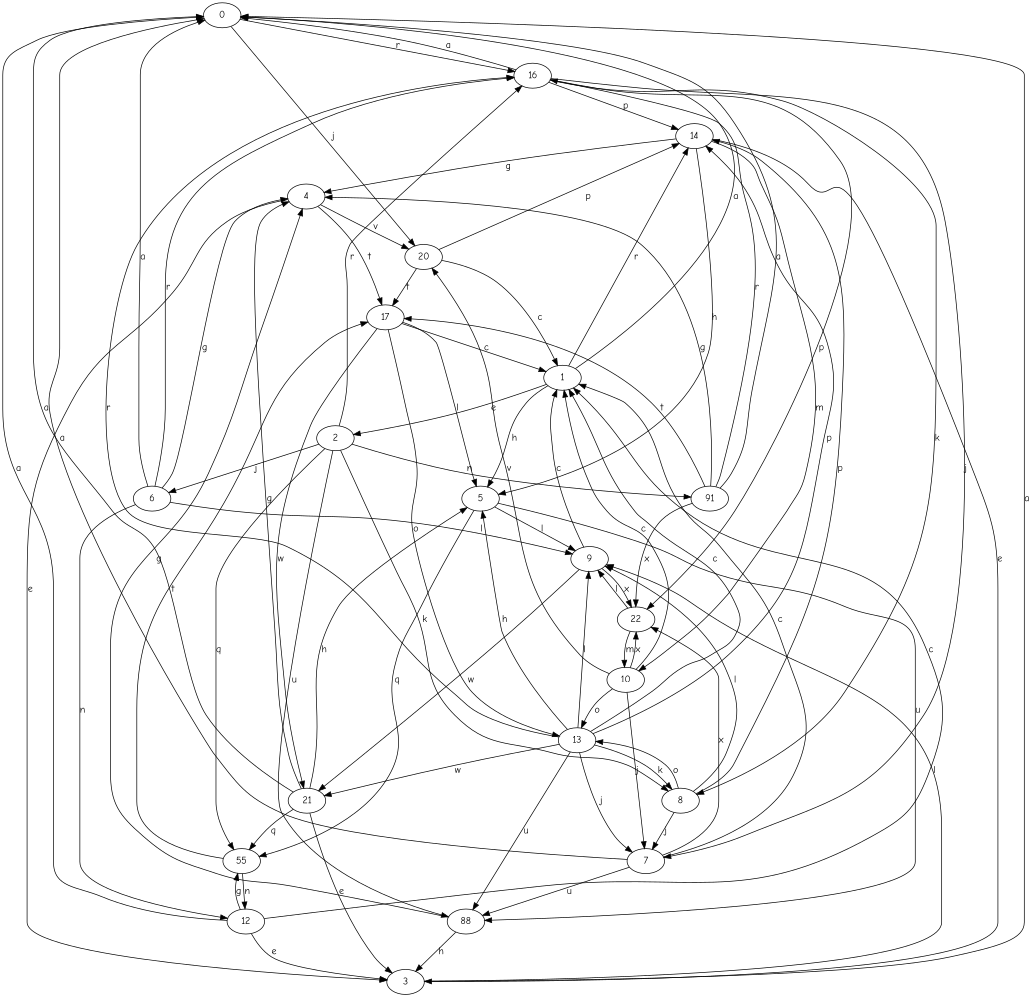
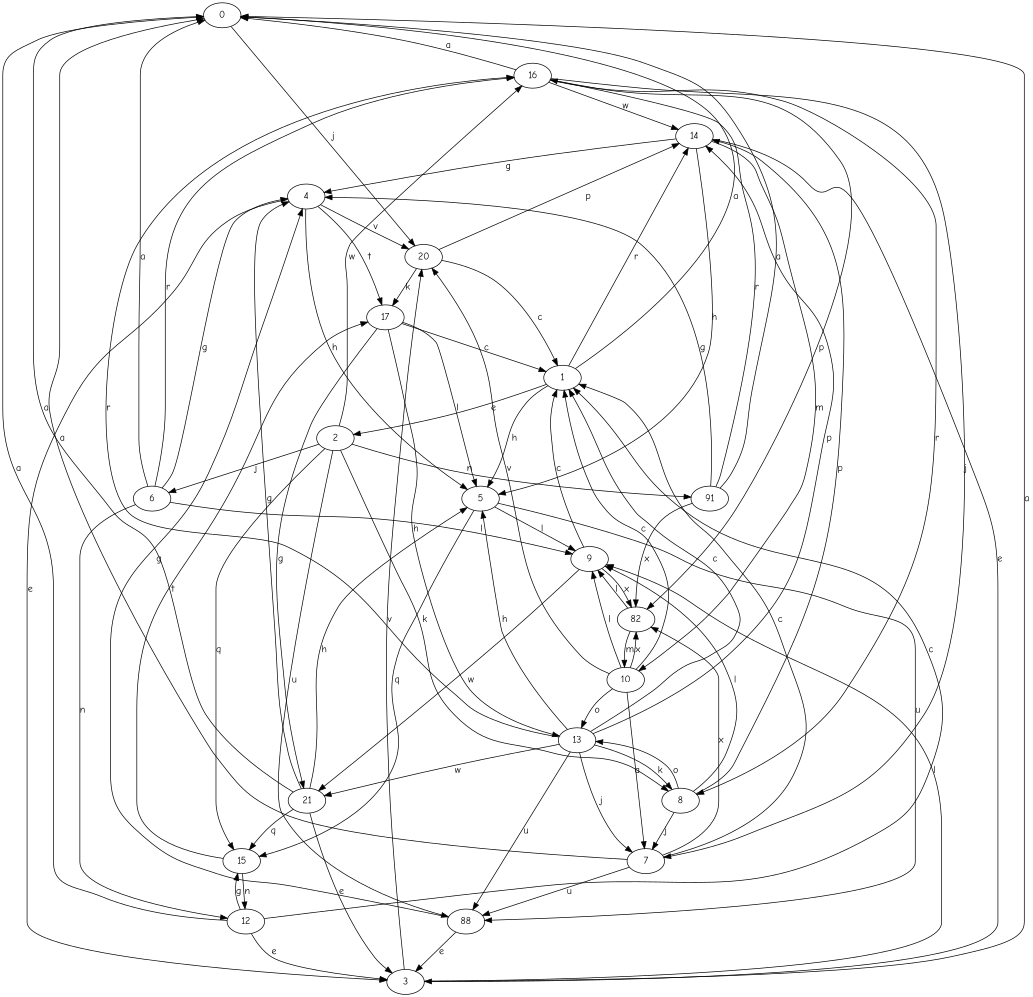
edge "0" -> "16": removed, label "r"
edge "16" -> "14": label "p" -> "w"
edge "2" -> "16": label "r" -> "w"
edge "20" -> "17": label "t" -> "k"
edge "4" -> "5": added, label "h"
edge "91" -> "17": removed, label "t"
edge "16" -> "8": label "k" -> "r"
edge "17" -> "13": label "o" -> "h"
edge "17" -> "21": label "w" -> "g"
node "22": label "22" -> "82"
edge "3" -> "20": added, label "v"
edge "13" -> "9": now "10" -> "9"
edge "10" -> "7": label "j" -> "a"
node "55": label "55" -> "15"
edge "88" -> "3": label "h" -> "e"
